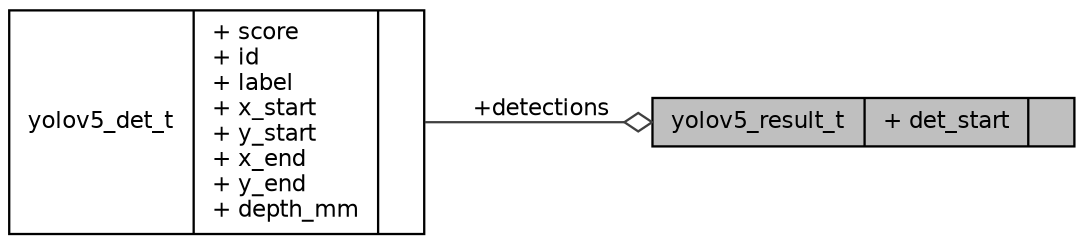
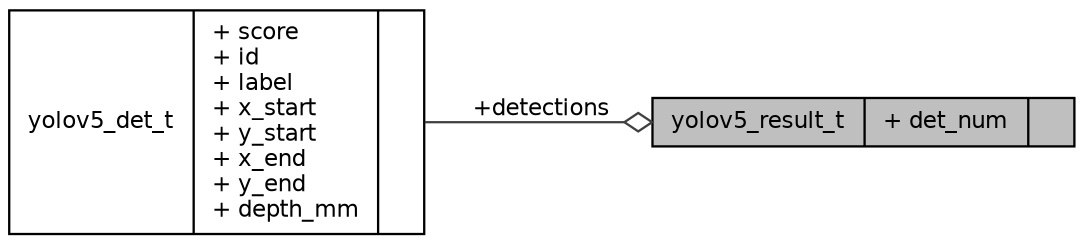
node "yolov5_result_t": text "+ det_start" -> "+ det_num"
